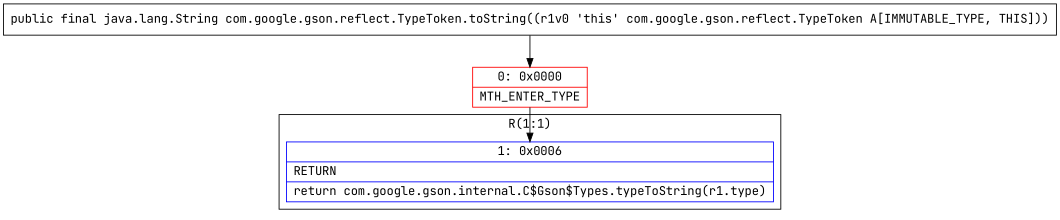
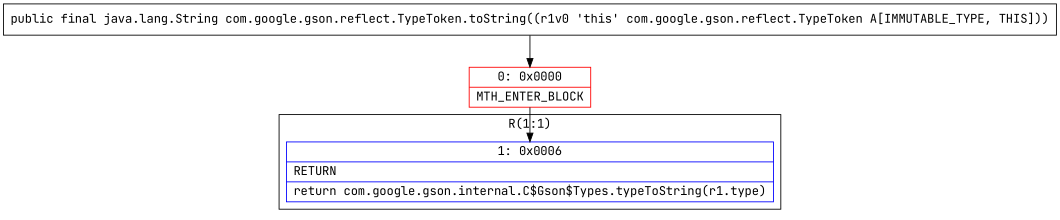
node "0: 0x0000": text "MTH_ENTER_TYPE" -> "MTH_ENTER_BLOCK"
